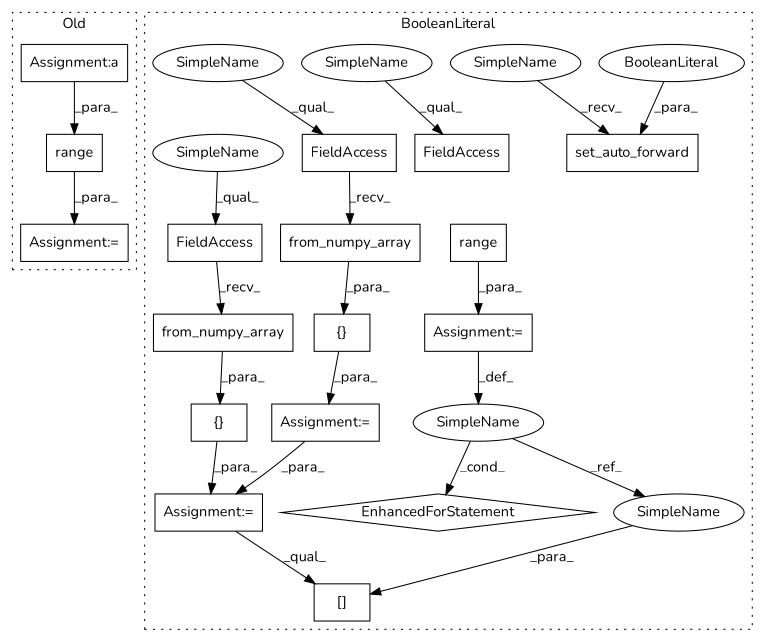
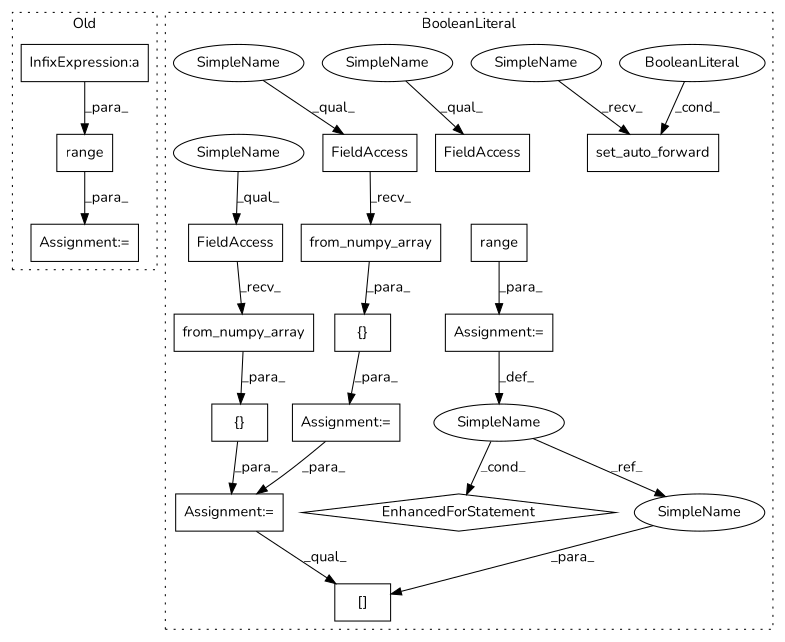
node "Assignment:a": label "Assignment:a" -> "InfixExpression:a"
edge "BooleanLiteral" -> "set_auto_forward": label "_para_" -> "_cond_"
